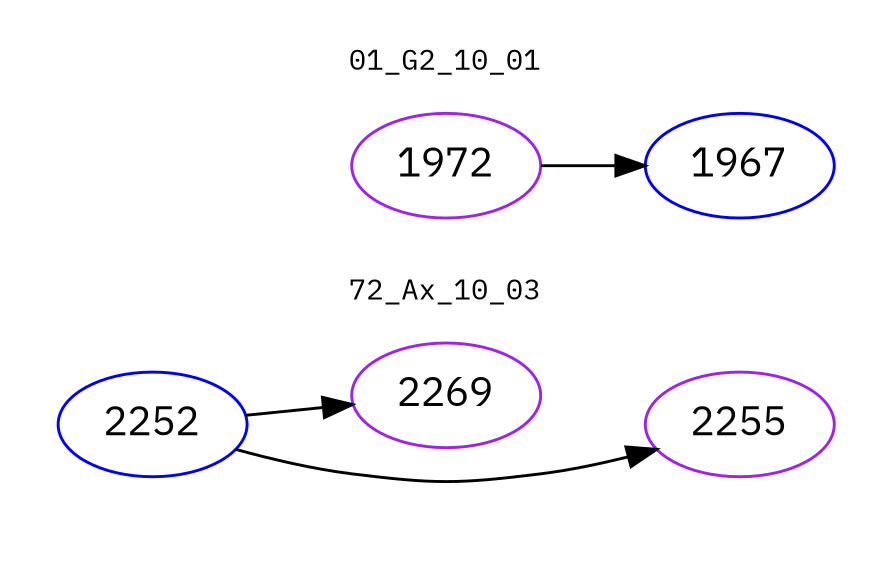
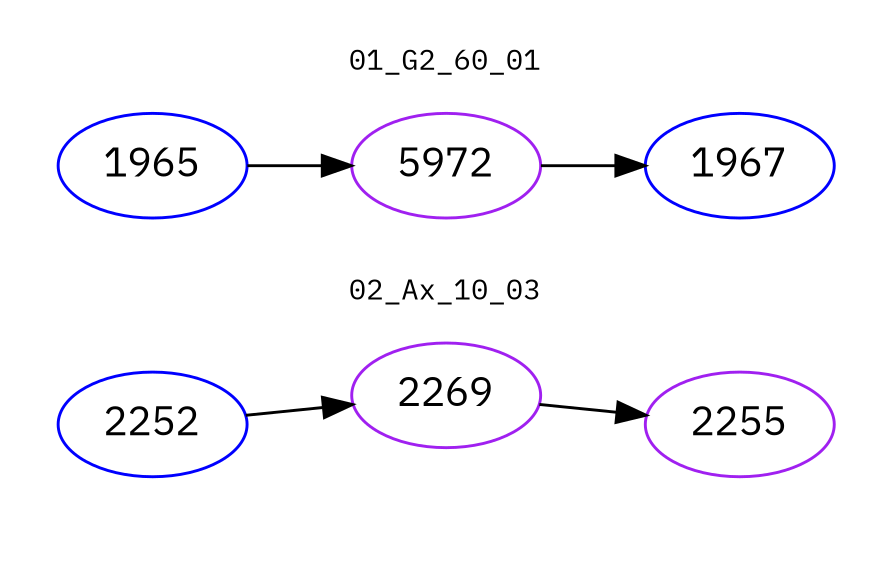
cluster "01_G2_10_01": label "01_G2_10_01" -> "01_G2_60_01"
node "1965": added
node "1972": label "1972" -> "5972"
cluster "72_Ax_10_03": label "72_Ax_10_03" -> "02_Ax_10_03"
edge "2252" -> "2255": now "2269" -> "2255"
